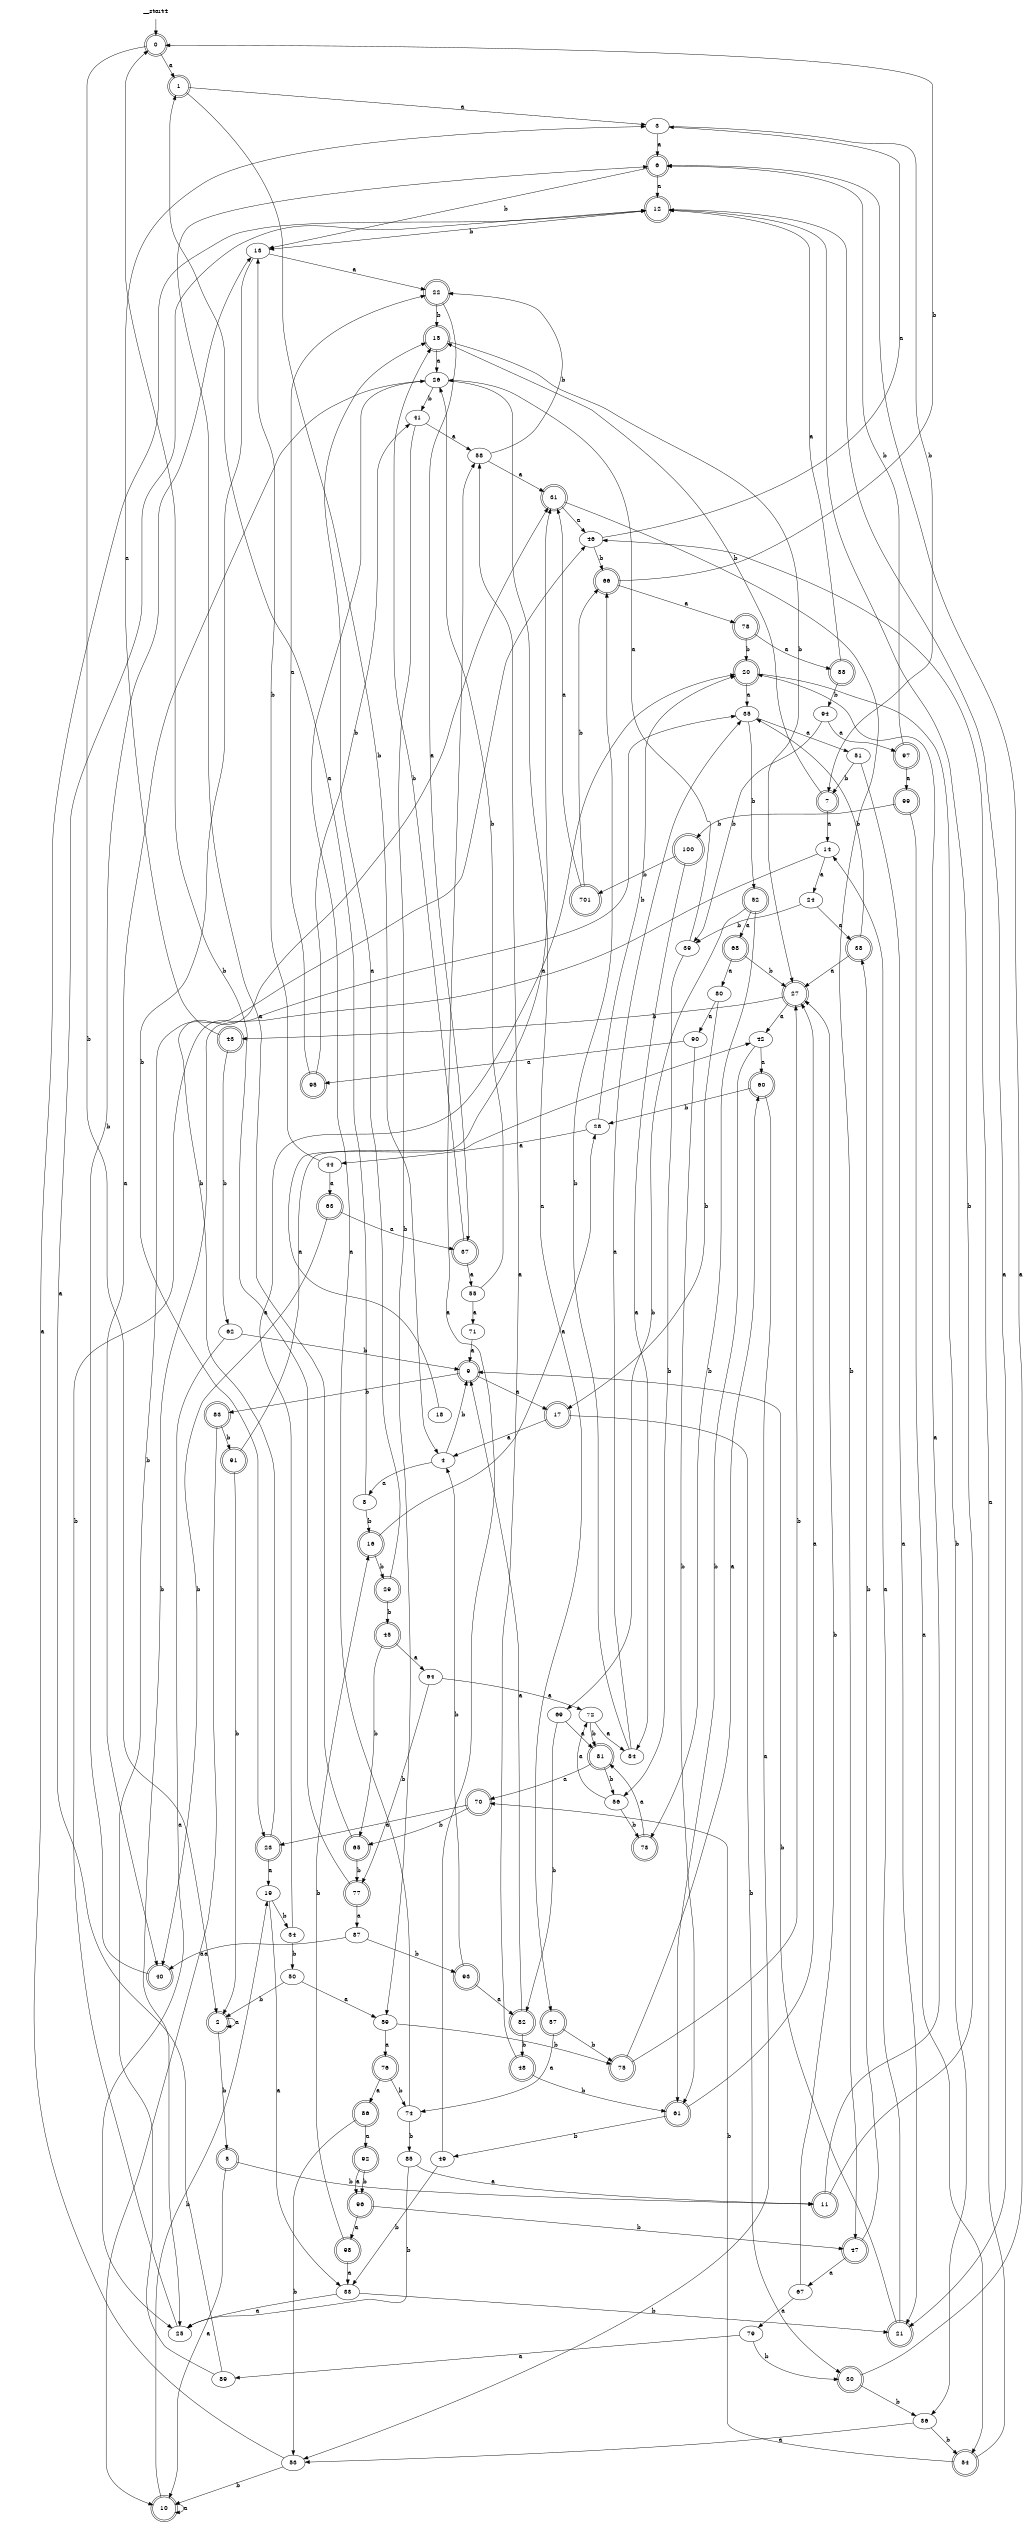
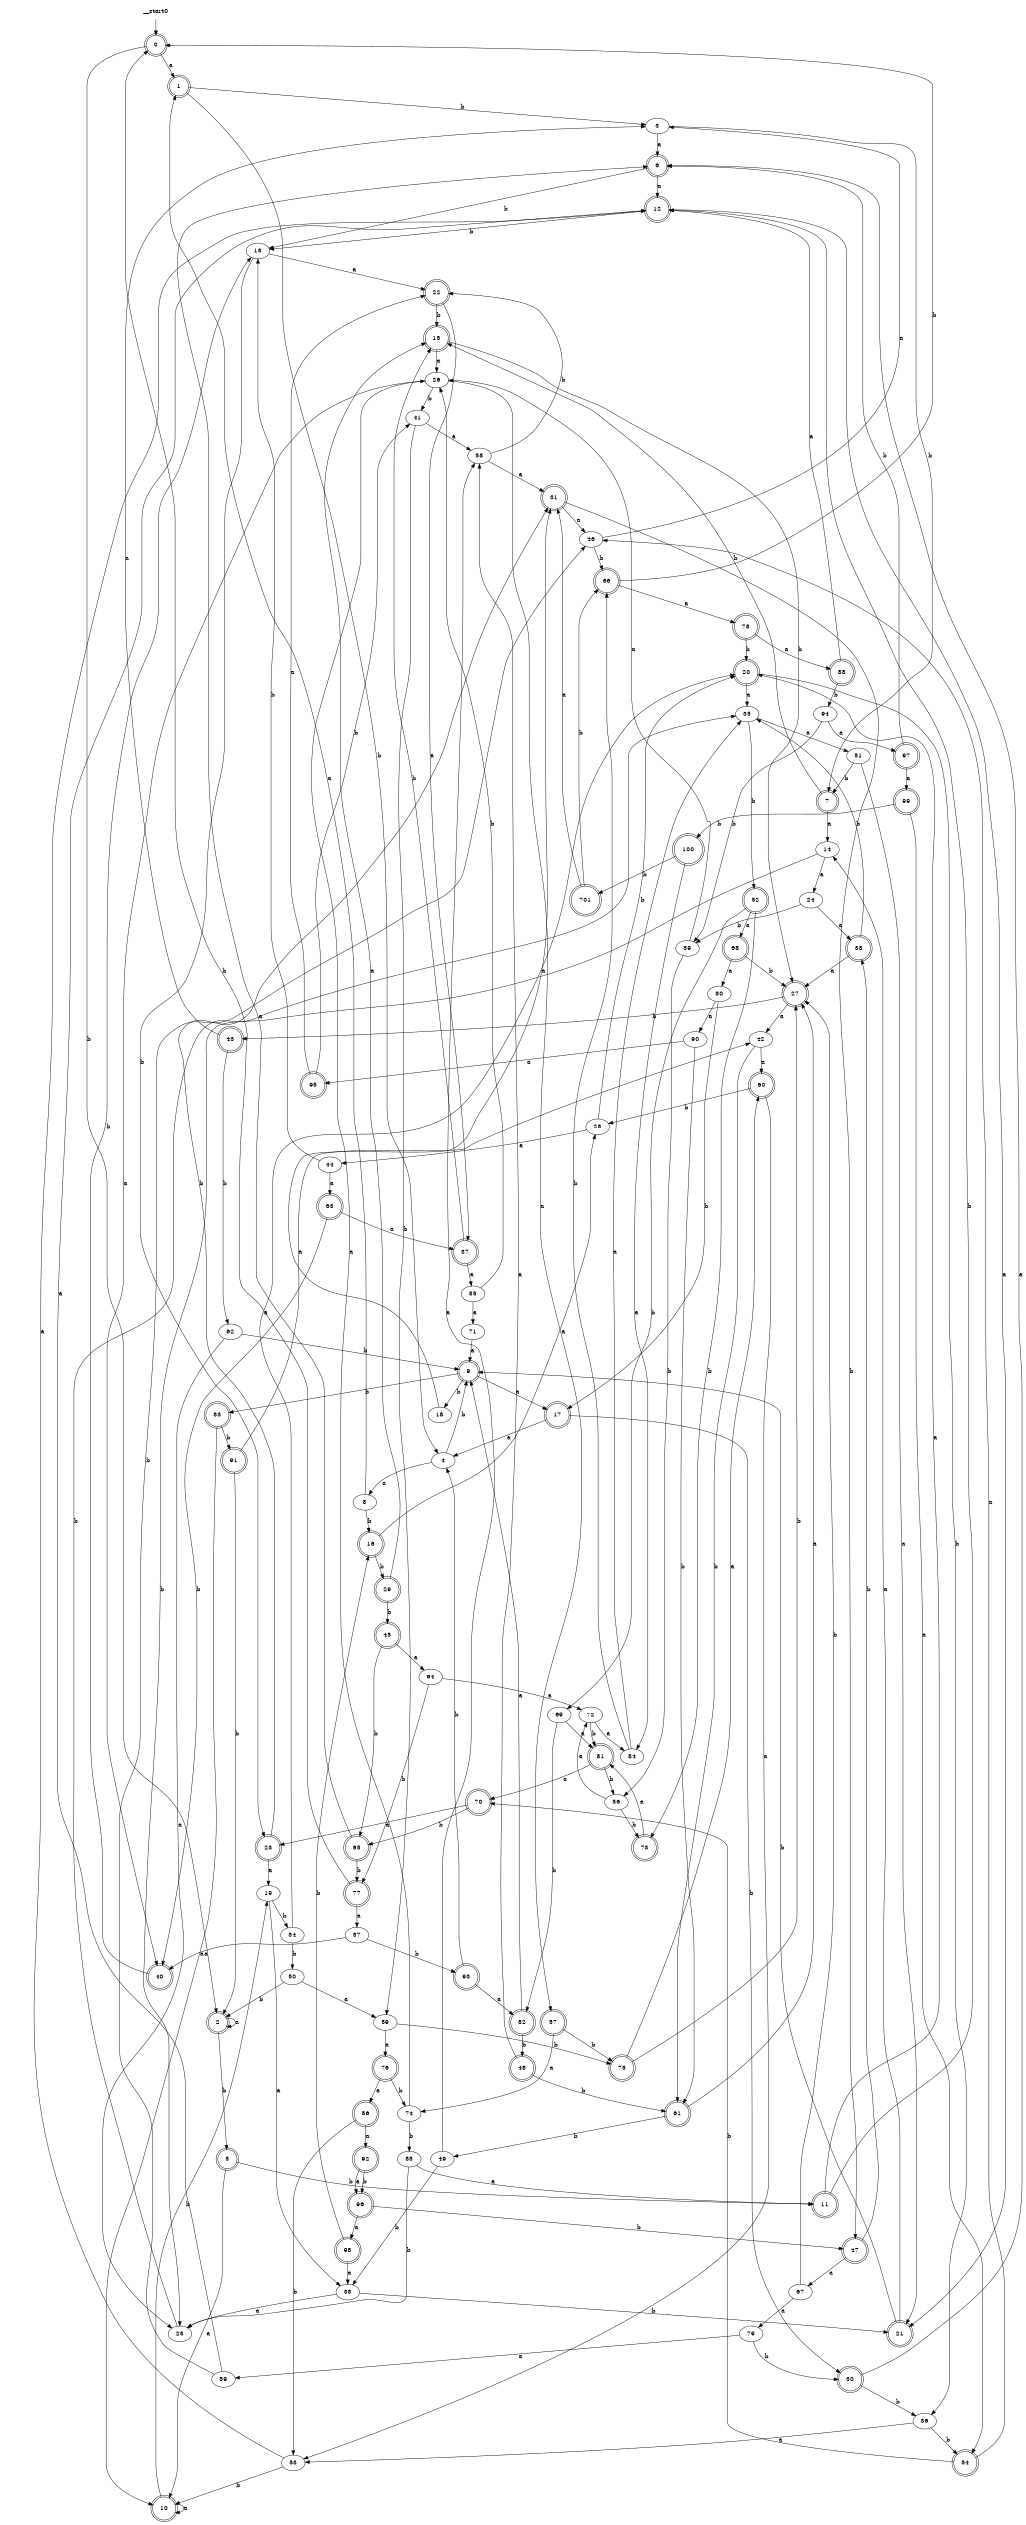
node "__start4": label "__start4" -> "__start0"
edge "1" -> "3": label "a" -> "b"
edge "9" -> "18": added, label "b"
